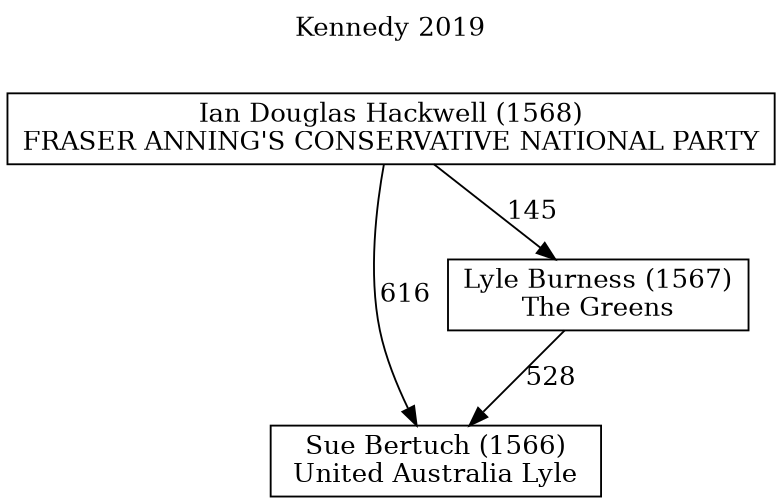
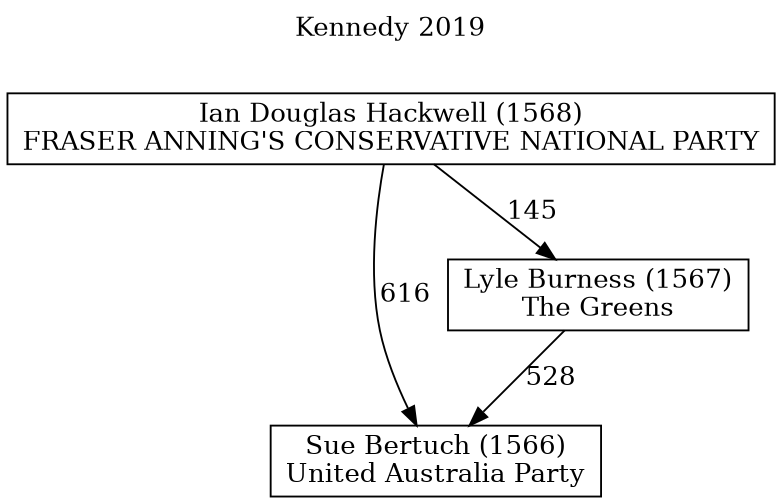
node "Sue Bertuch (1566) United Australia Lyle": label "Sue Bertuch (1566) United Australia Lyle" -> "Sue Bertuch (1566) United Australia Party"
